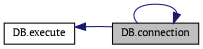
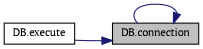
edge "DB.connection" -> "DB.execute": reversed
